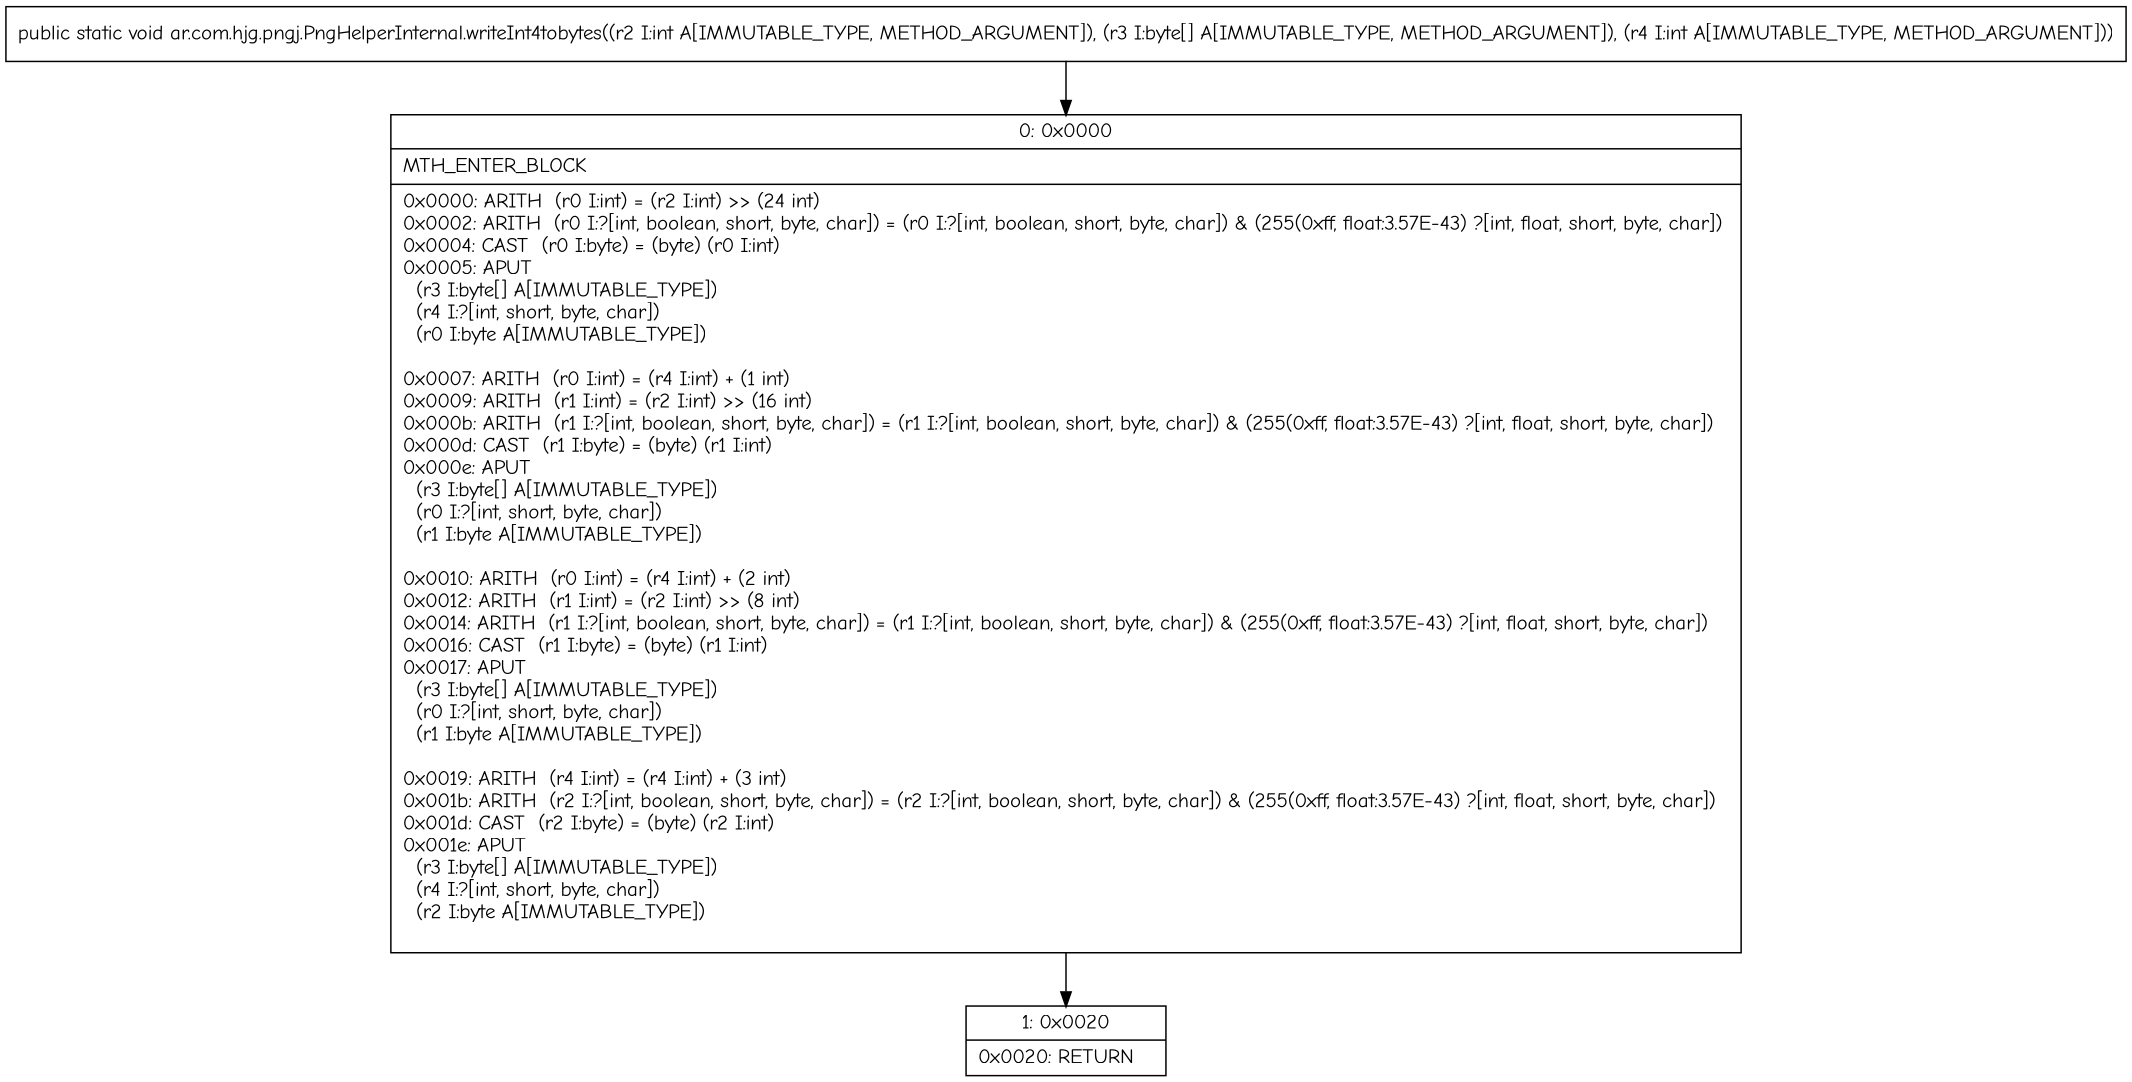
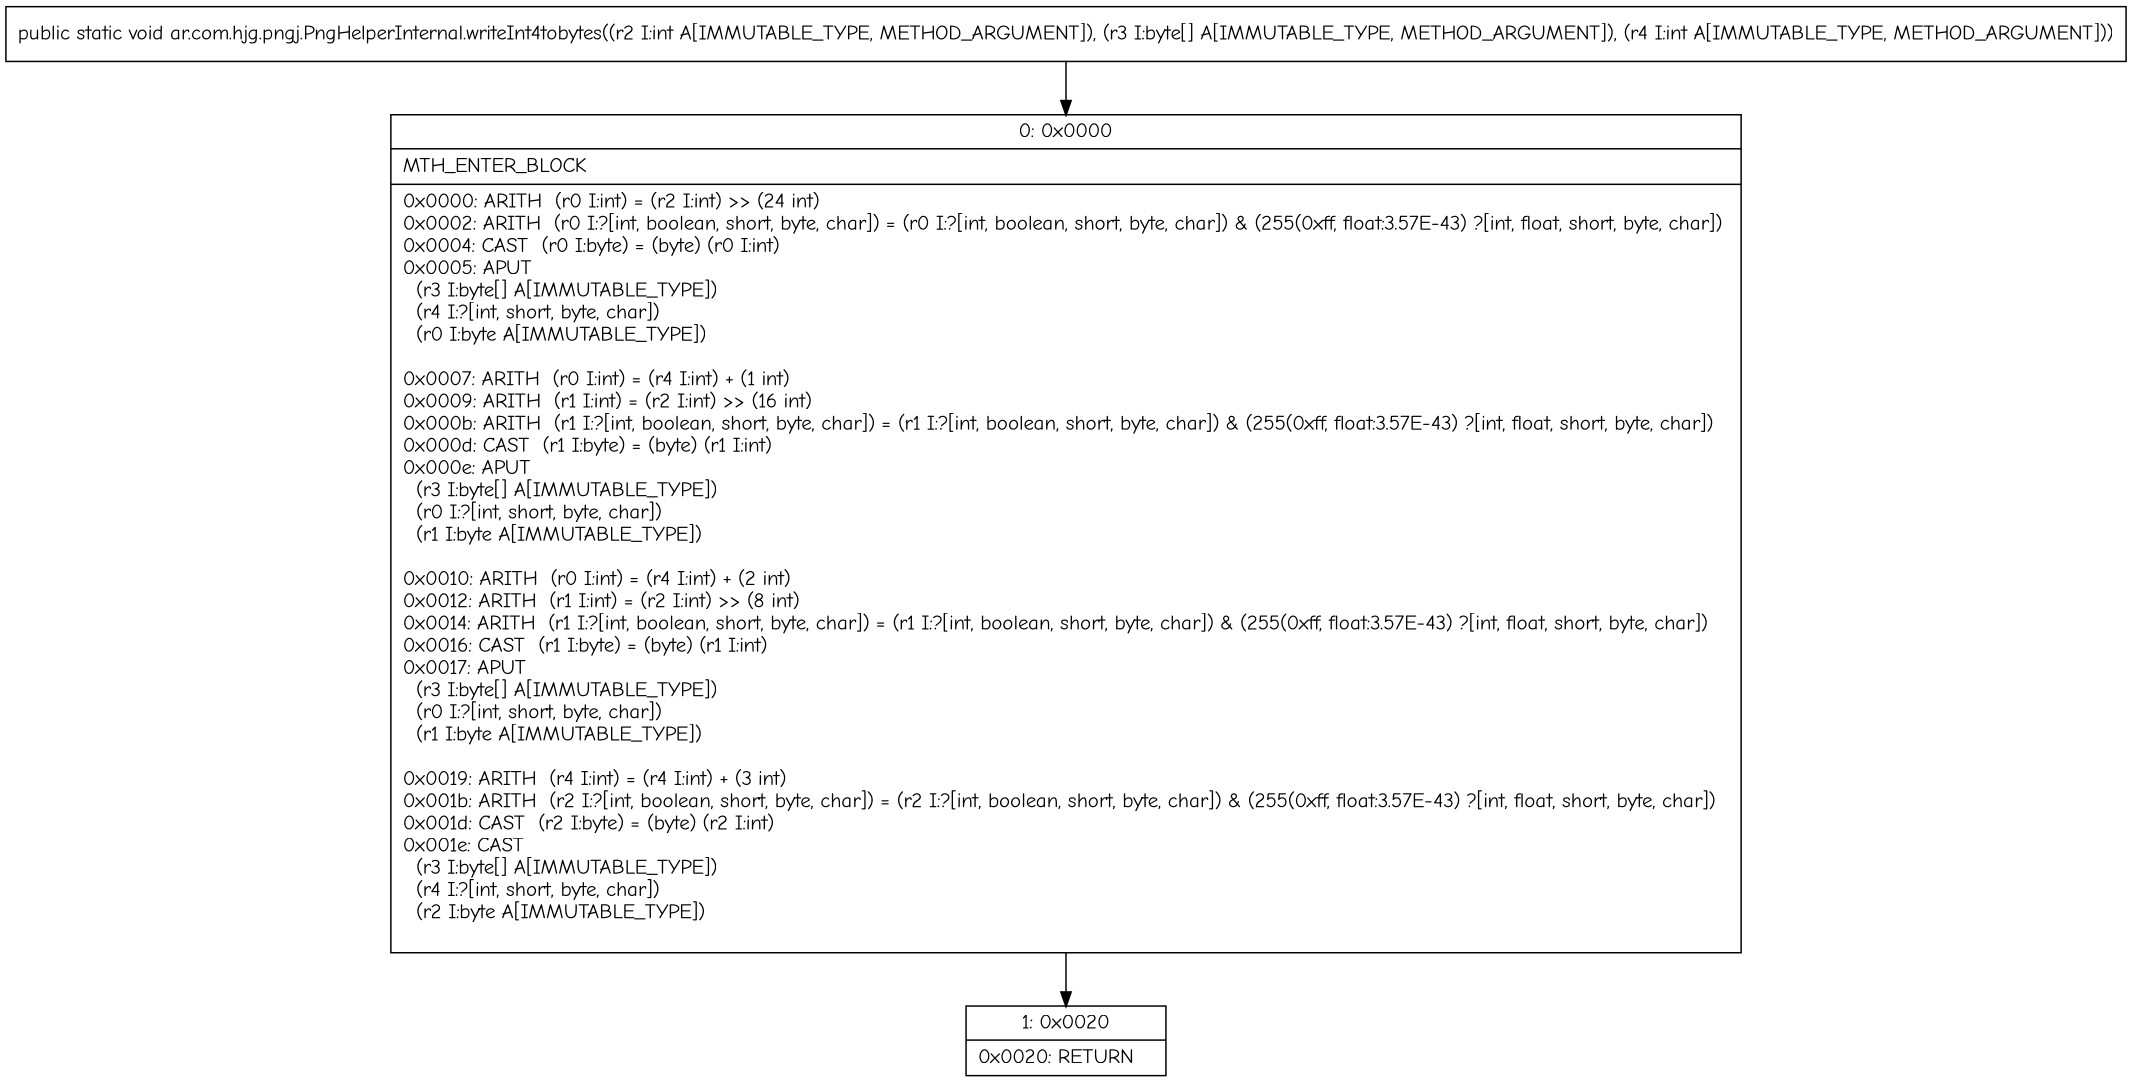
node "0: 0x0000": text "0x001e: APUT" -> "0x001e: CAST"
